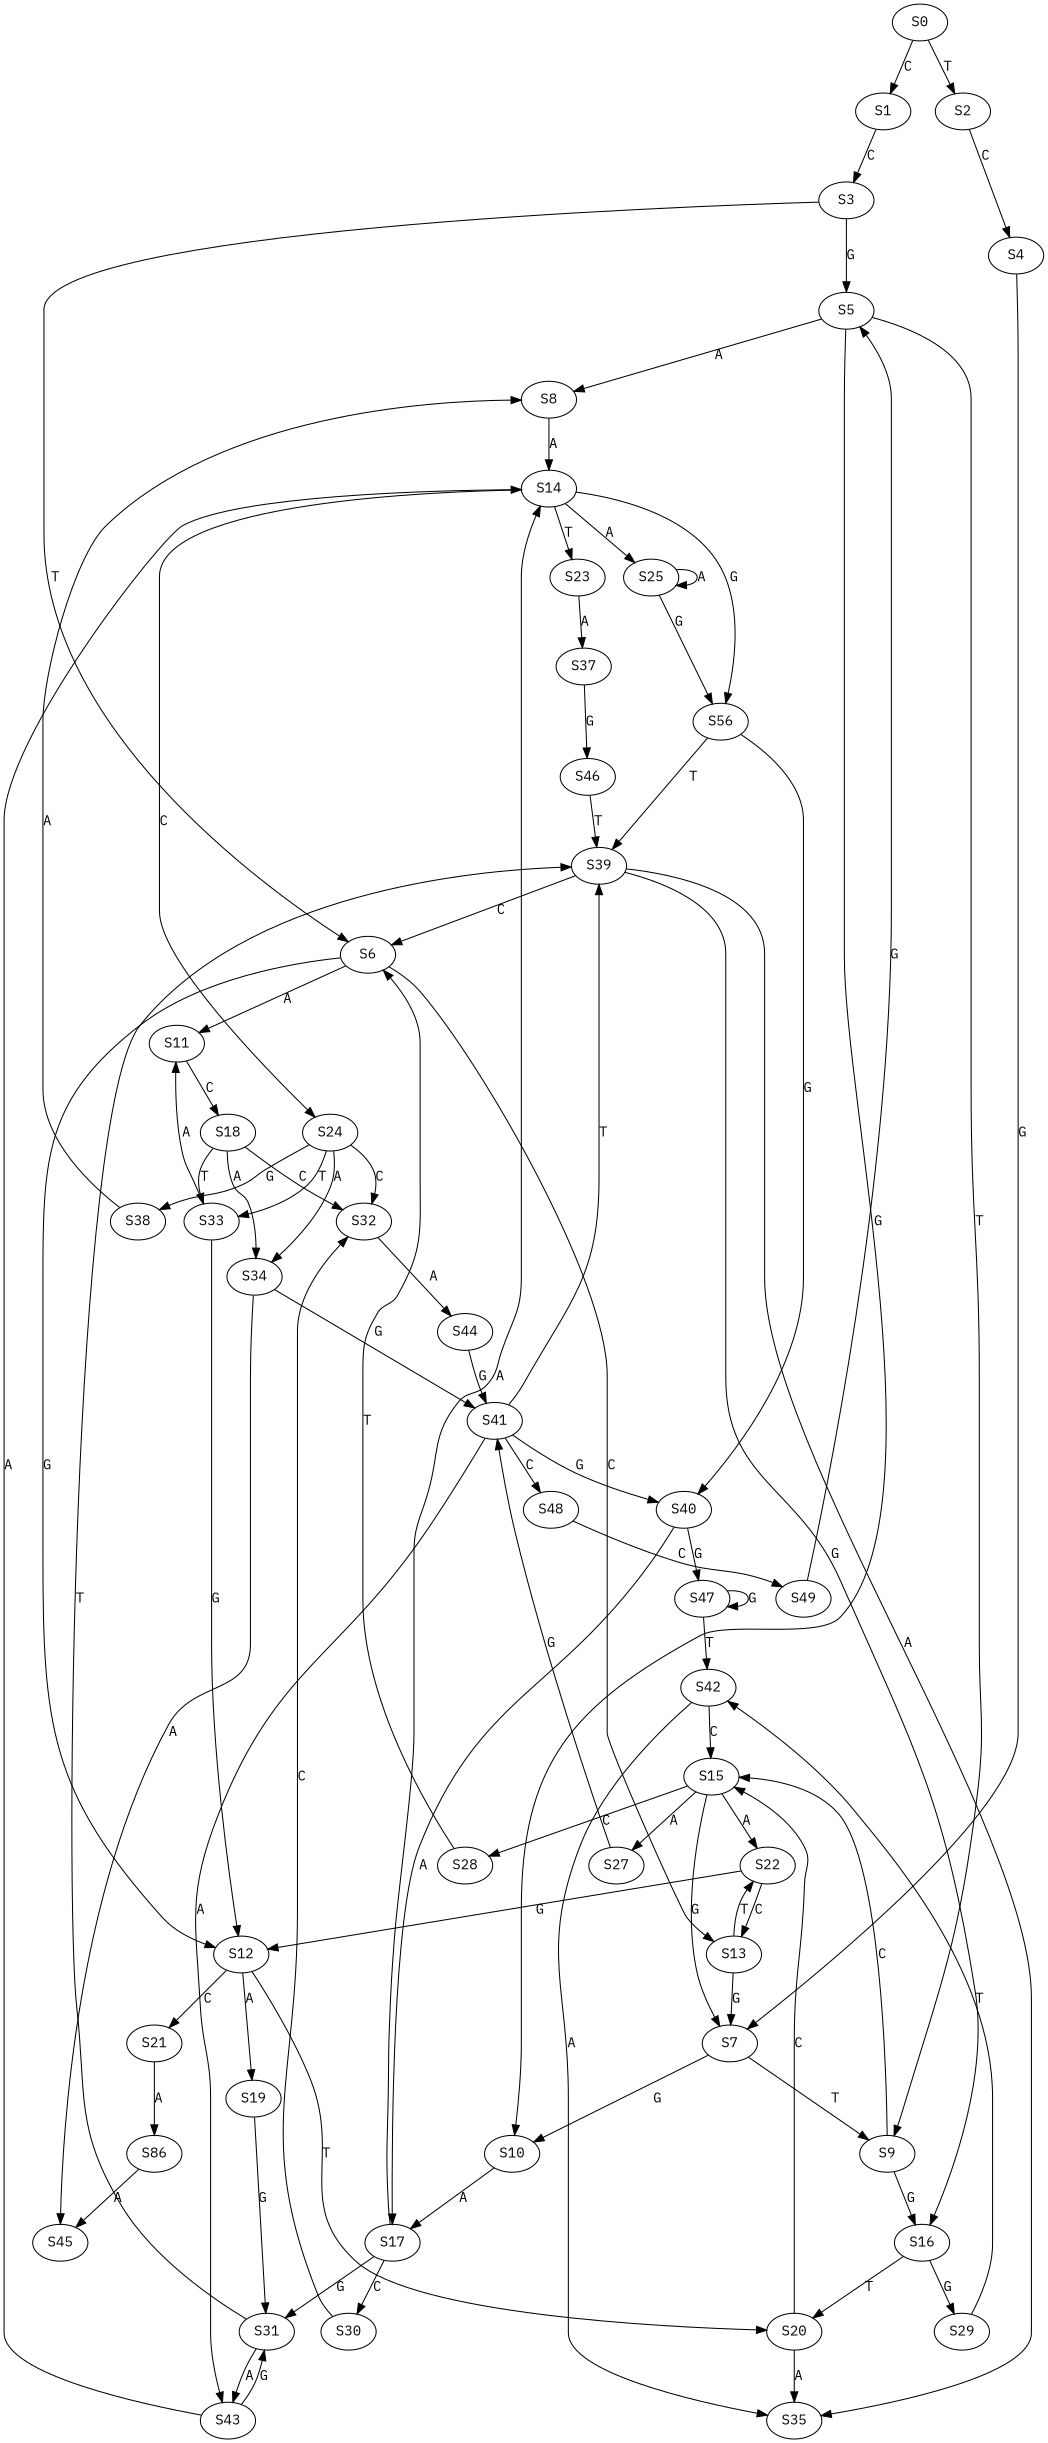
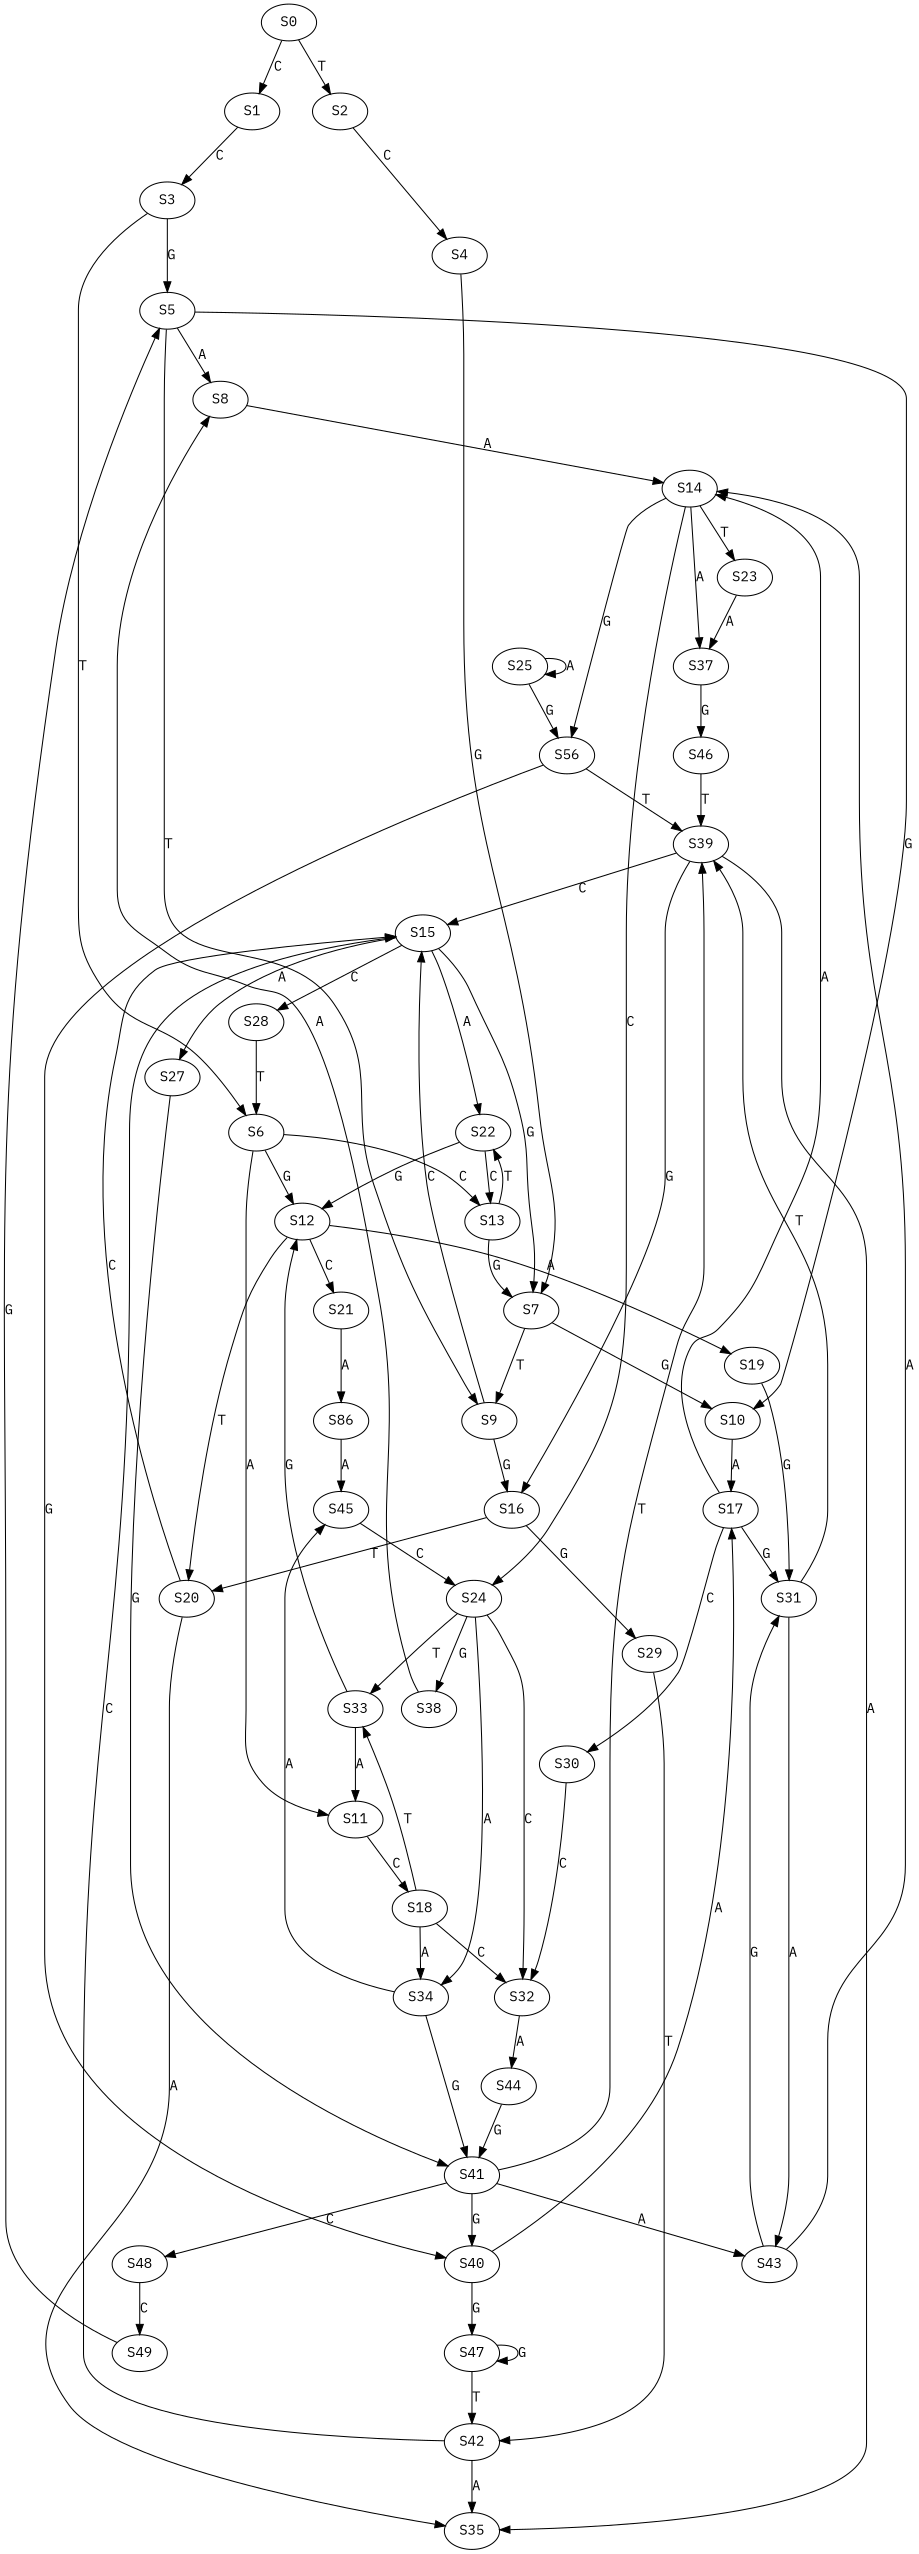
edge "S14" -> "S25": now "S14" -> "S37"
edge "S39" -> "S6": now "S39" -> "S15"
edge "S45" -> "S24": added, label "C"
